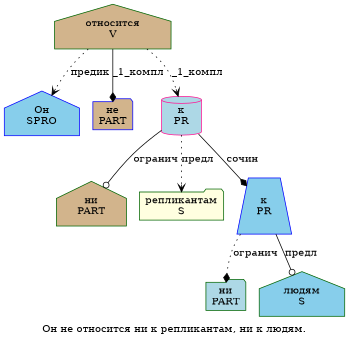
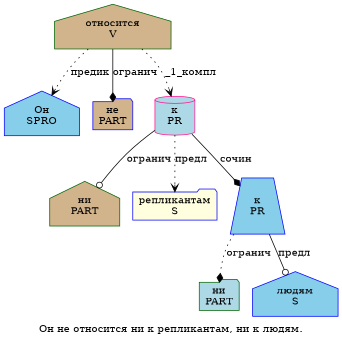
edge "относится V" -> "не PART": label "_1_компл" -> "огранич"
node "репликантам S": color darkgreen -> blue
node "людям S": color darkgreen -> blue
